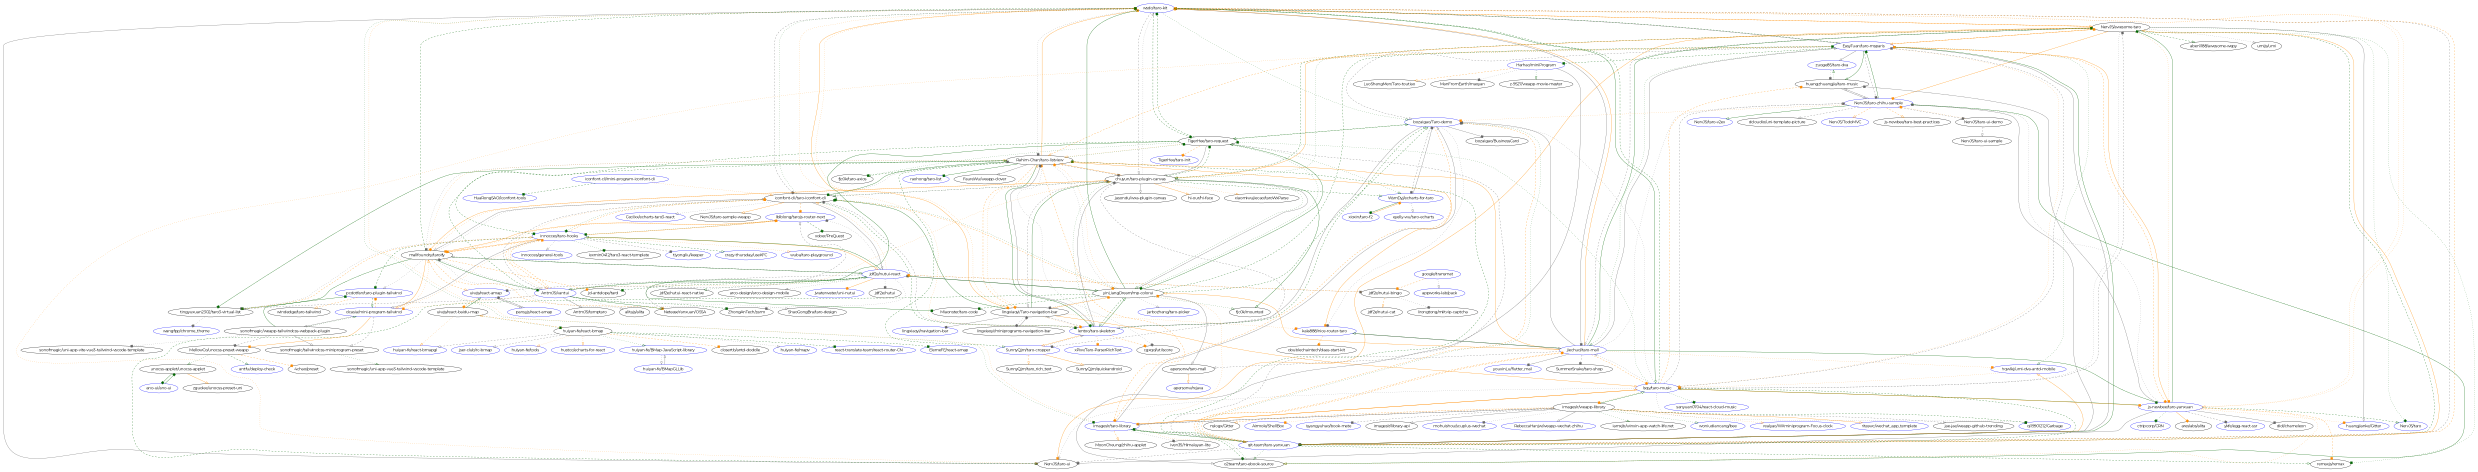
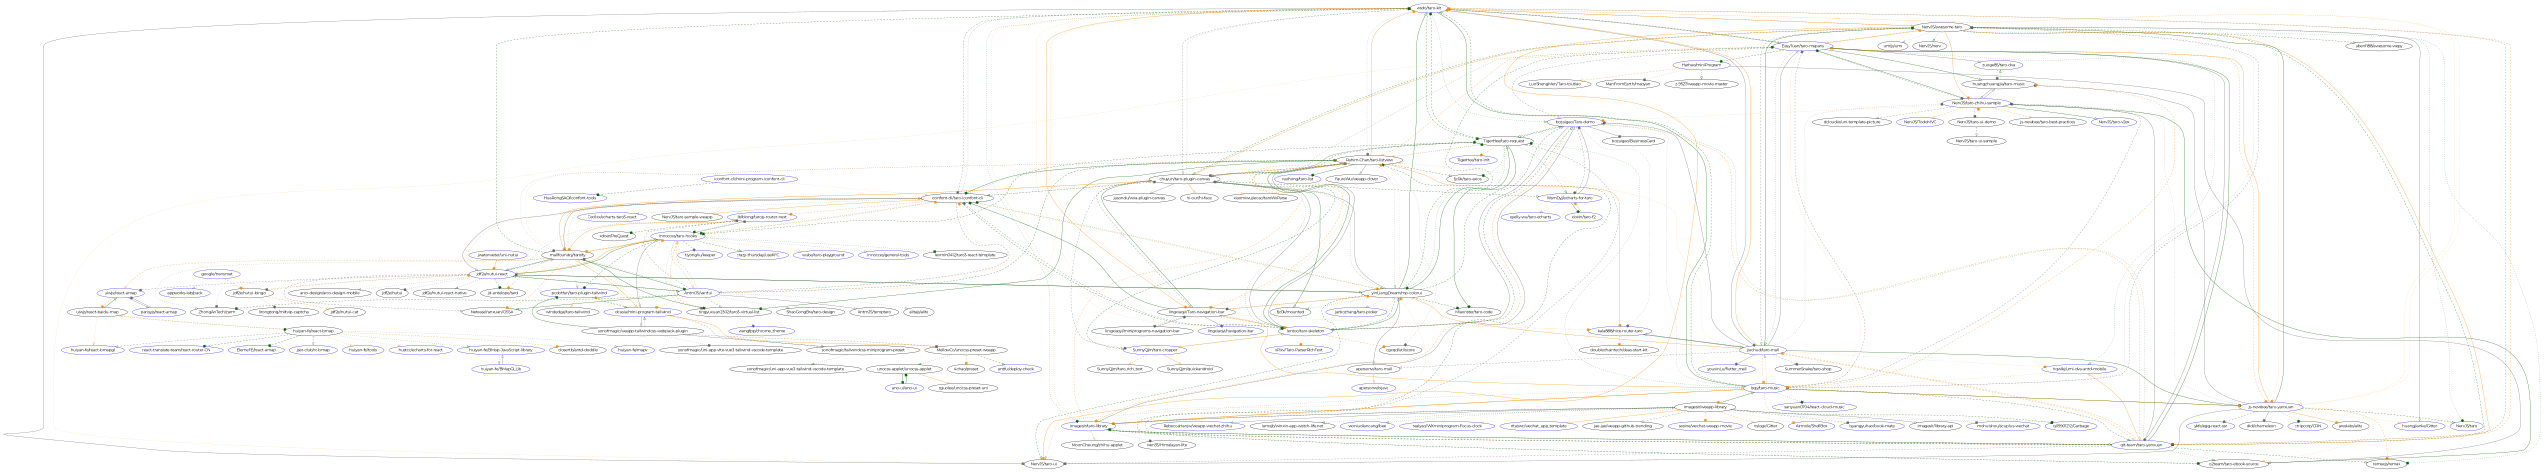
node "NervJS/nerv": added
edge "jiechud/taro-mall" -> "Rahim-Chan/taro-listview": style solid -> dotted
edge "innocces/taro-hooks" -> "lblblong/tarojs-router-next": color darkorange -> gray40
edge "jdf2e/nutui-react" -> "jwaterwater/uni-nutui": reversed
edge "js-newbee/taro-yanxuan" -> "huangjianke/Gitter": arrowhead box -> onormal
node "sesine/wechat-weapp-movie": added
